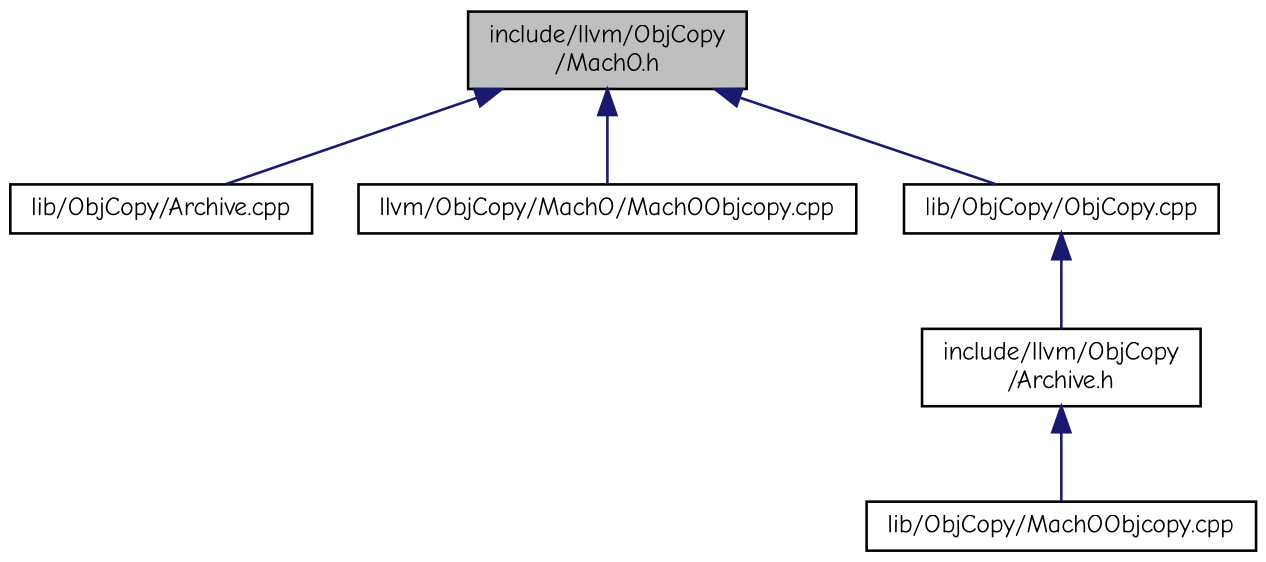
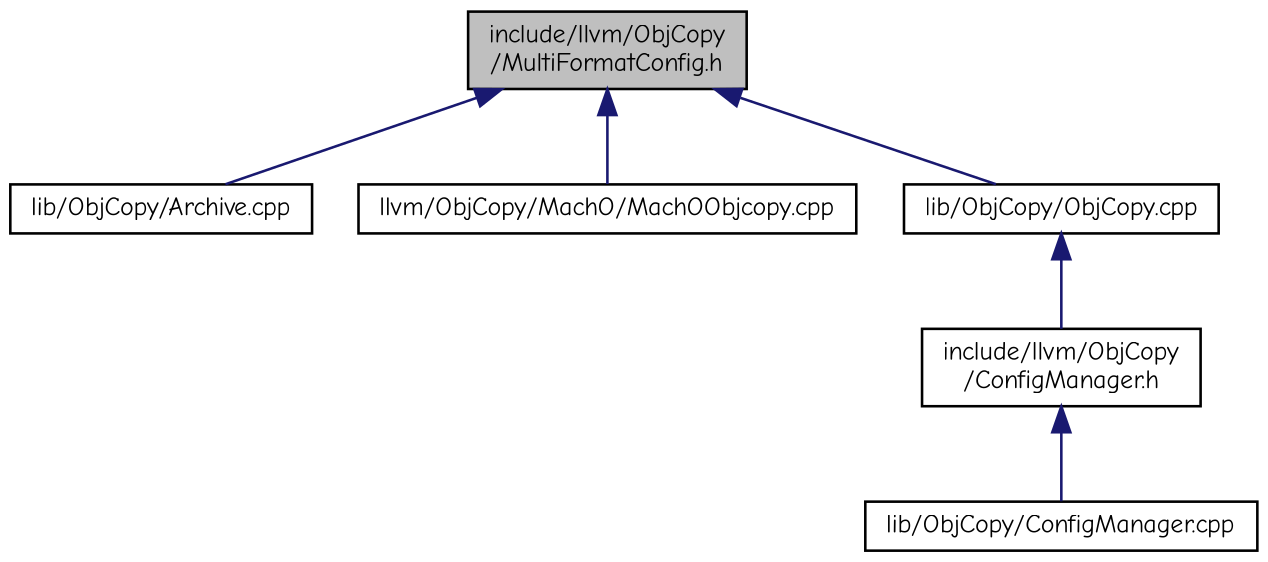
node "include/llvm/ObjCopy /MachO.h": label "include/llvm/ObjCopy /MachO.h" -> "include/llvm/ObjCopy /MultiFormatConfig.h"
node "include/llvm/ObjCopy /Archive.h": label "include/llvm/ObjCopy /Archive.h" -> "include/llvm/ObjCopy /ConfigManager.h"
node "lib/ObjCopy/MachOObjcopy.cpp": label "lib/ObjCopy/MachOObjcopy.cpp" -> "lib/ObjCopy/ConfigManager.cpp"
